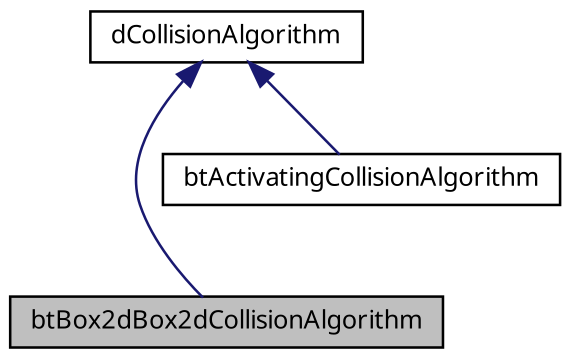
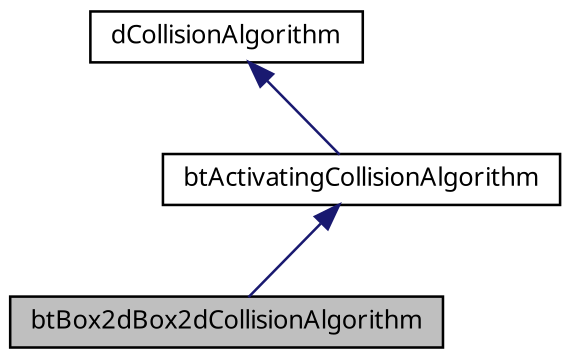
edge "btBox2dBox2dCollisionAlgorithm" -> "dCollisionAlgorithm": now "btBox2dBox2dCollisionAlgorithm" -> "btActivatingCollisionAlgorithm"
